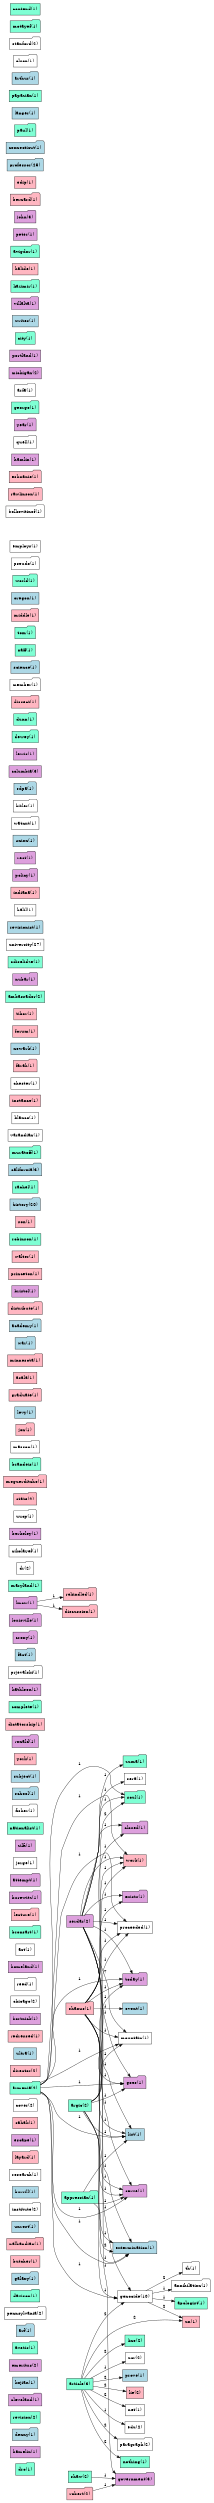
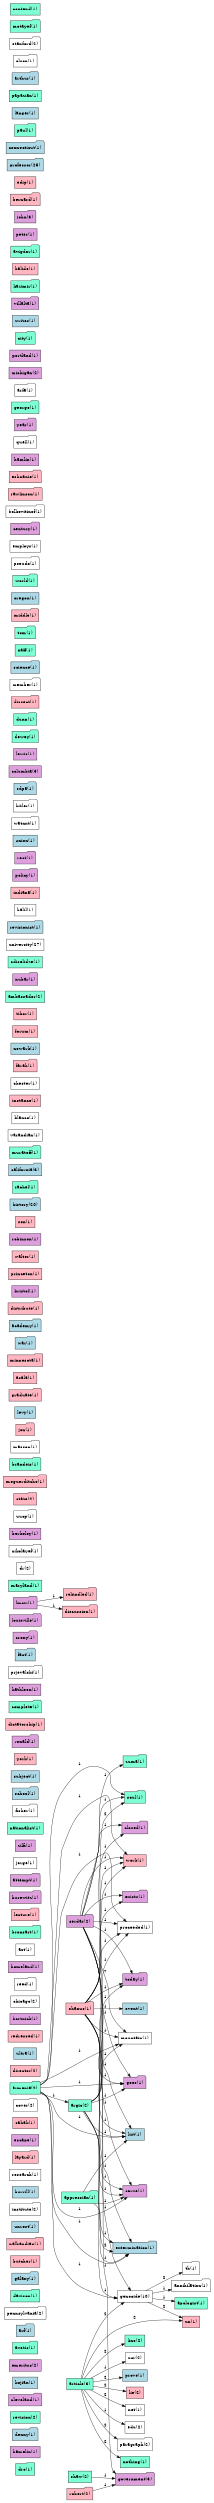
node "century(1)": added
node "robinson(1)": fillcolor aquamarine -> plum
node "sera(1)": removed
edge "armenia(2)" -> "today(1)": now "armenia(2)" -> "argic(2)"
